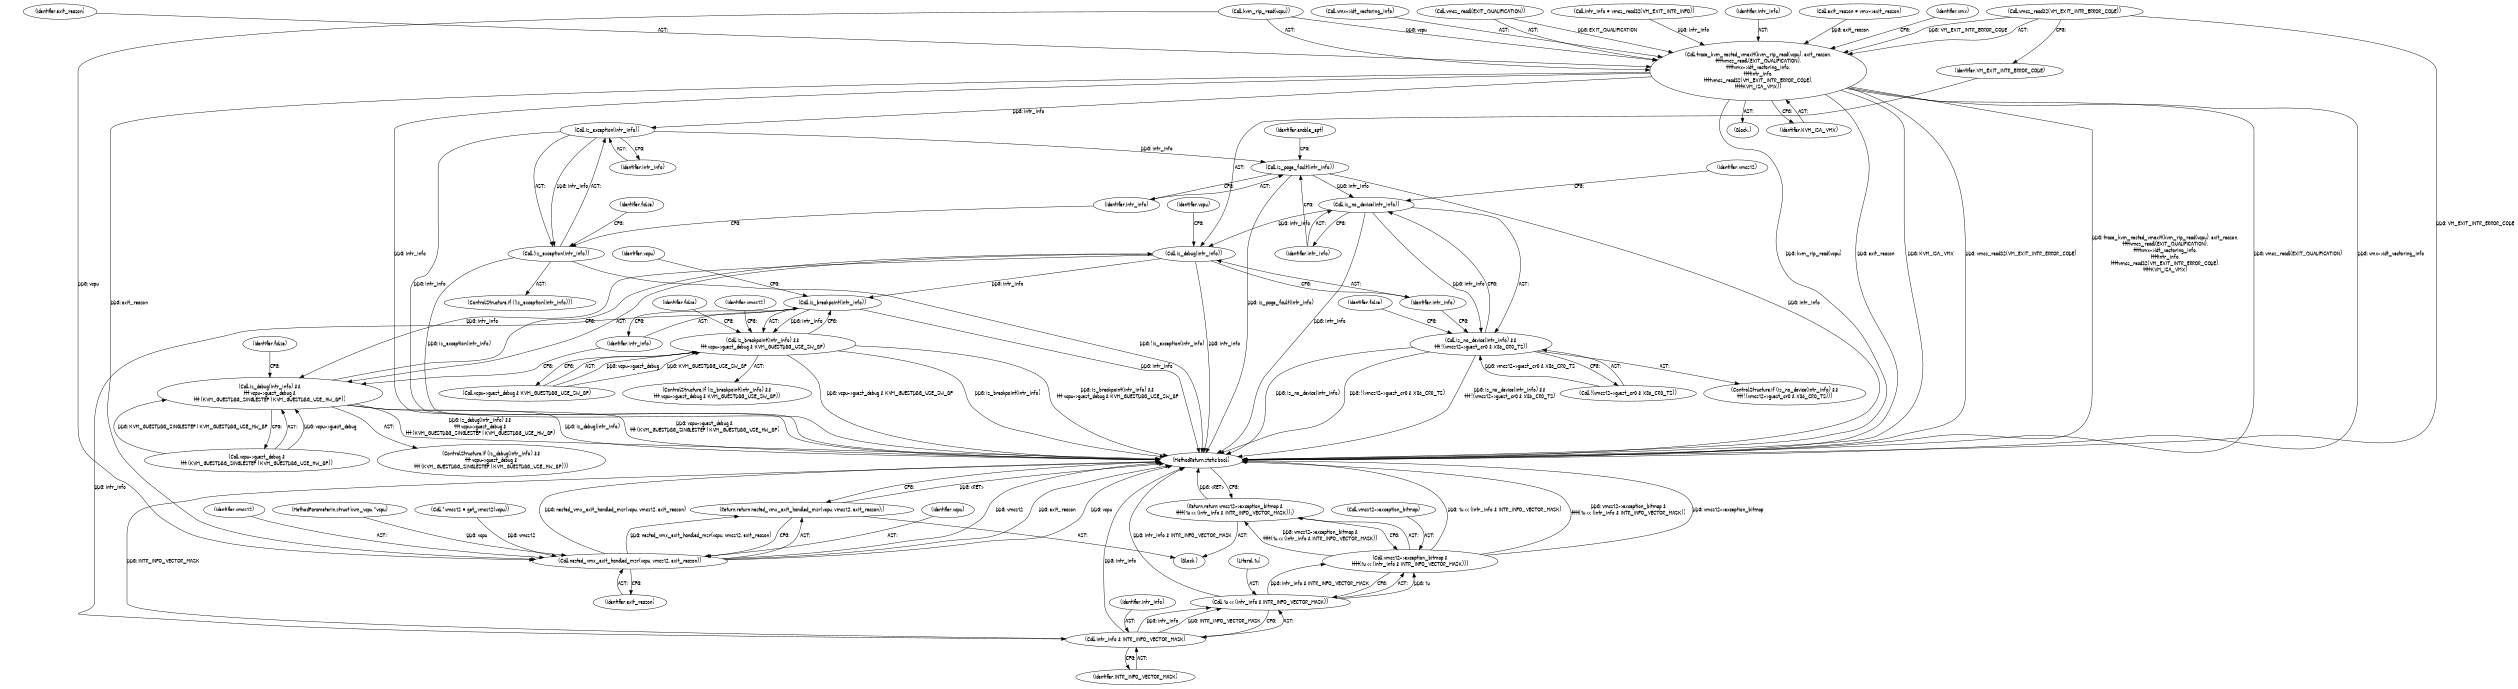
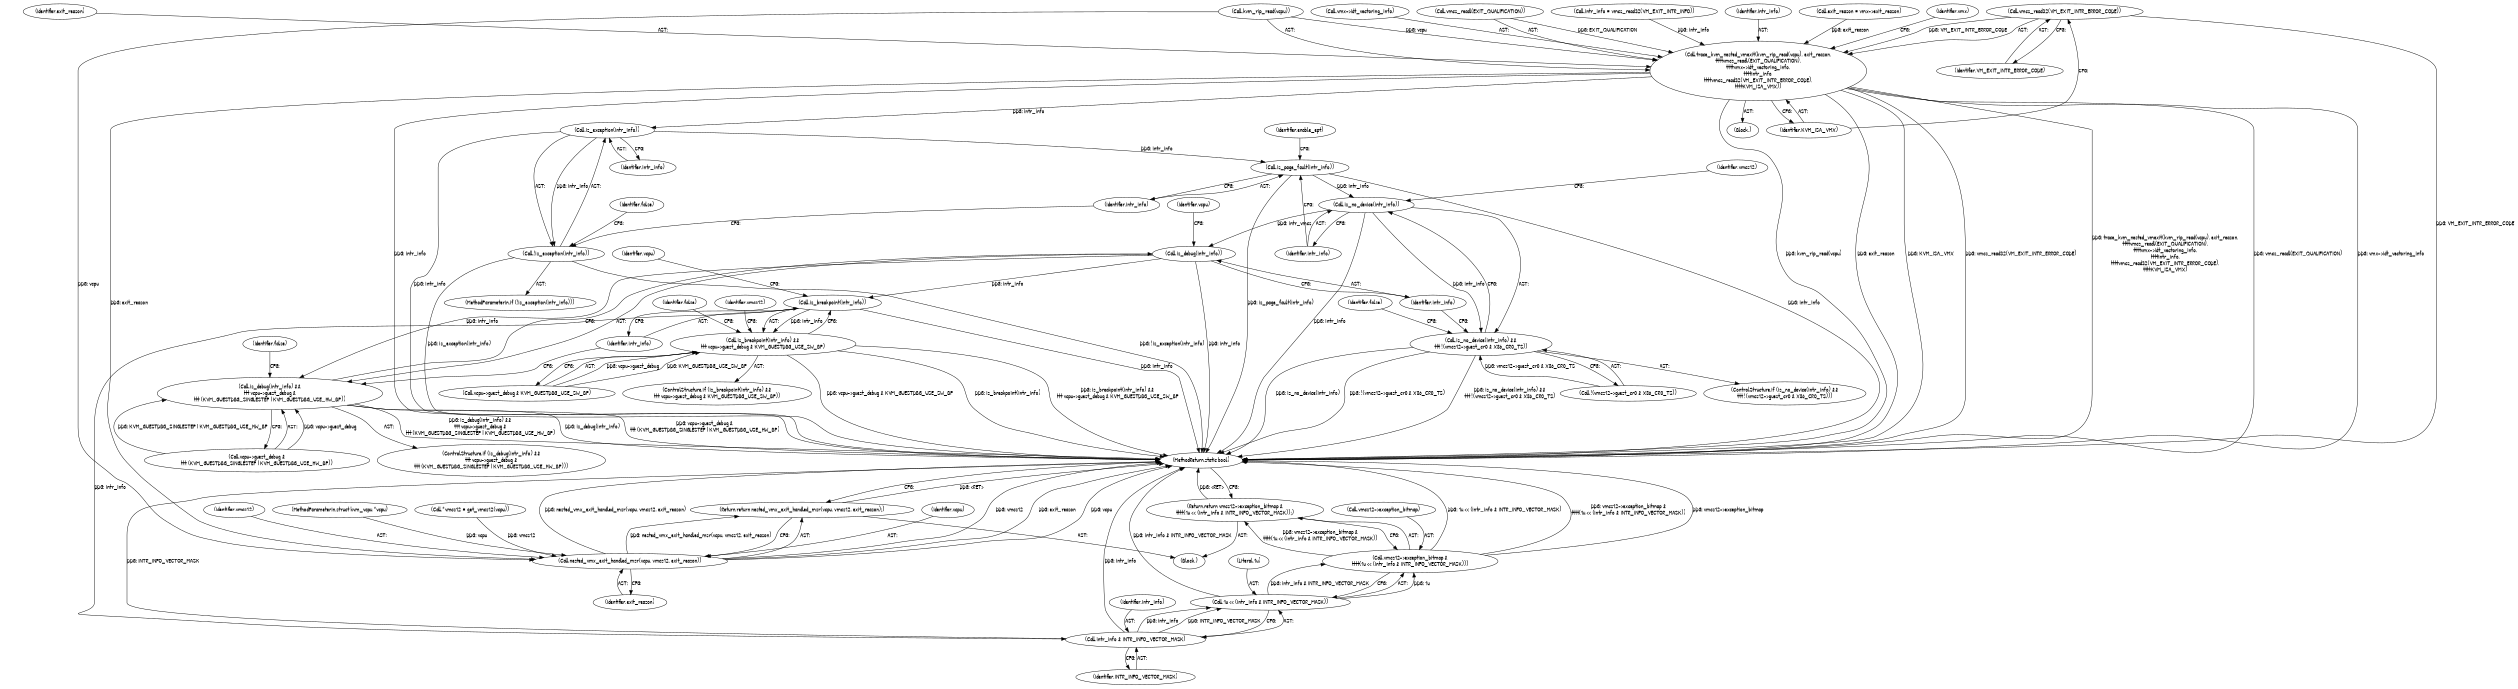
edge "(Identifier,VM_EXIT_INTR_ERROR_CODE)" -> "(Call,is_debug(intr_info))": now "(Identifier,VM_EXIT_INTR_ERROR_CODE)" -> "(Call,vmcs_read32(VM_EXIT_INTR_ERROR_CODE))"
edge "(Identifier,KVM_ISA_VMX)" -> "(Call,vmcs_read32(VM_EXIT_INTR_ERROR_CODE))": added, label "CFG:"
edge "(Call,is_no_device(intr_info))" -> "(Call,is_debug(intr_info))": label "DDG: intr_info" -> "DDG: intr_vmcs"
node "(ControlStructure,if (!is_exception(intr_info)))": label "(ControlStructure,if (!is_exception(intr_info)))" -> "(MethodParameterIn,if (!is_exception(intr_info)))"
